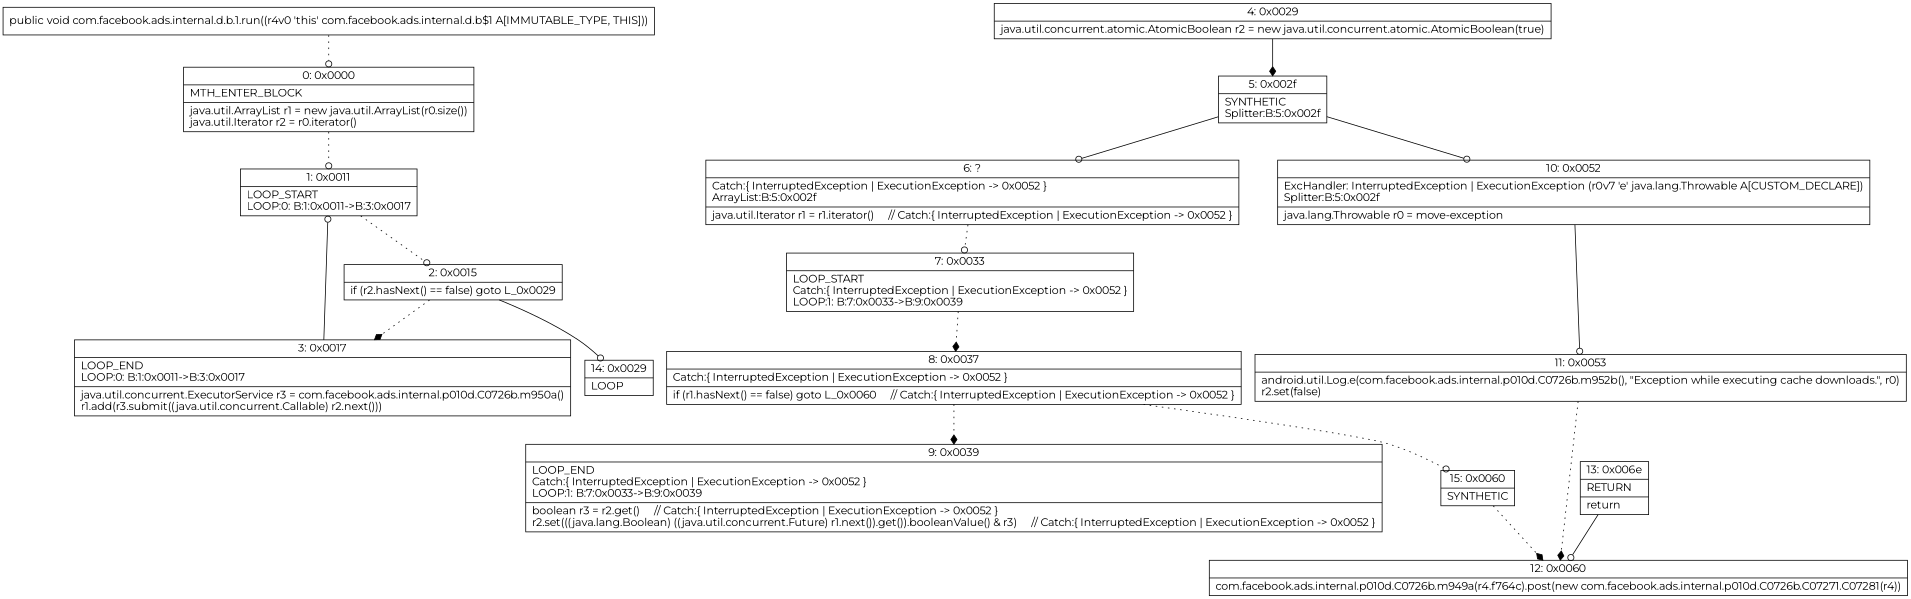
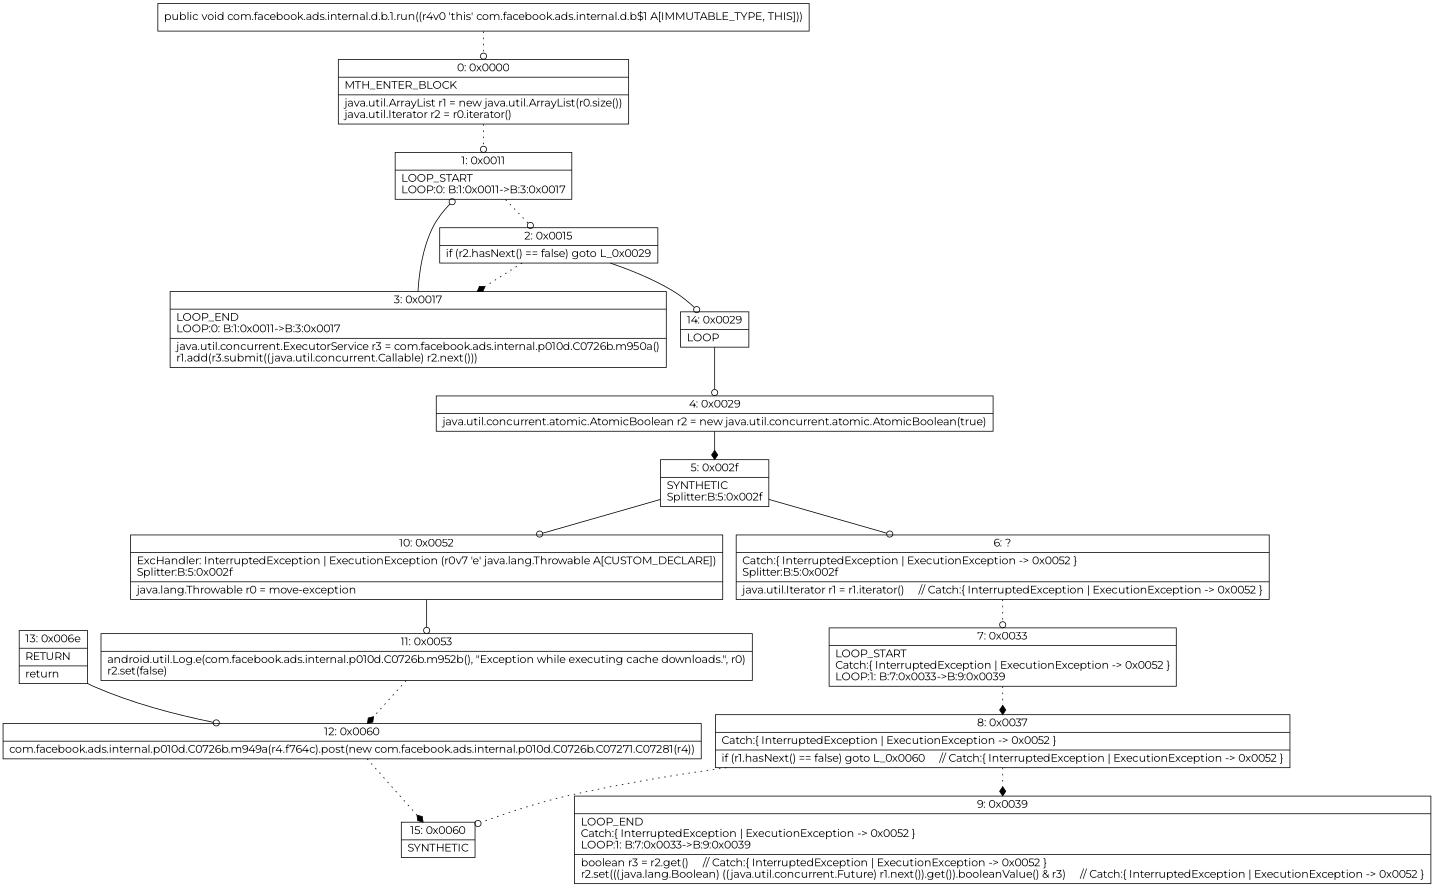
node "6: ?": text "ArrayList:B:5:0x002f" -> "Splitter:B:5:0x002f"
edge "14: 0x0029" -> "4: 0x0029": added
edge "15: 0x0060" -> "12: 0x0060": reversed
